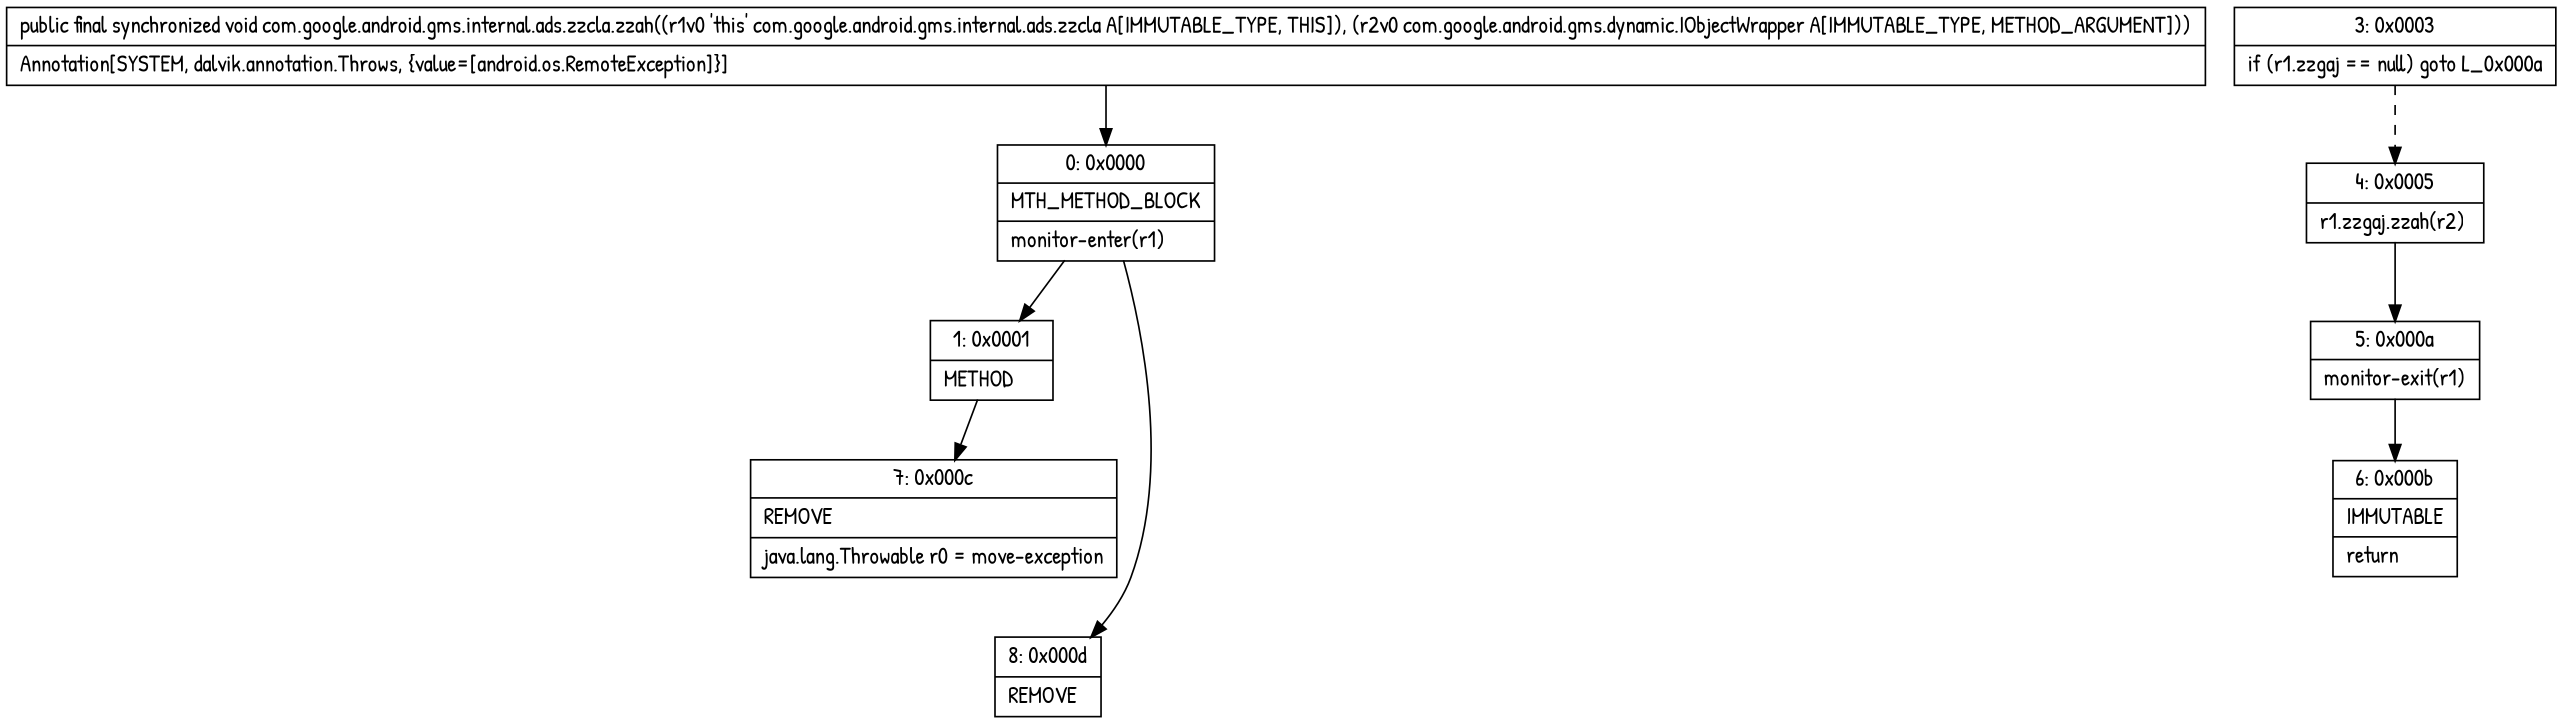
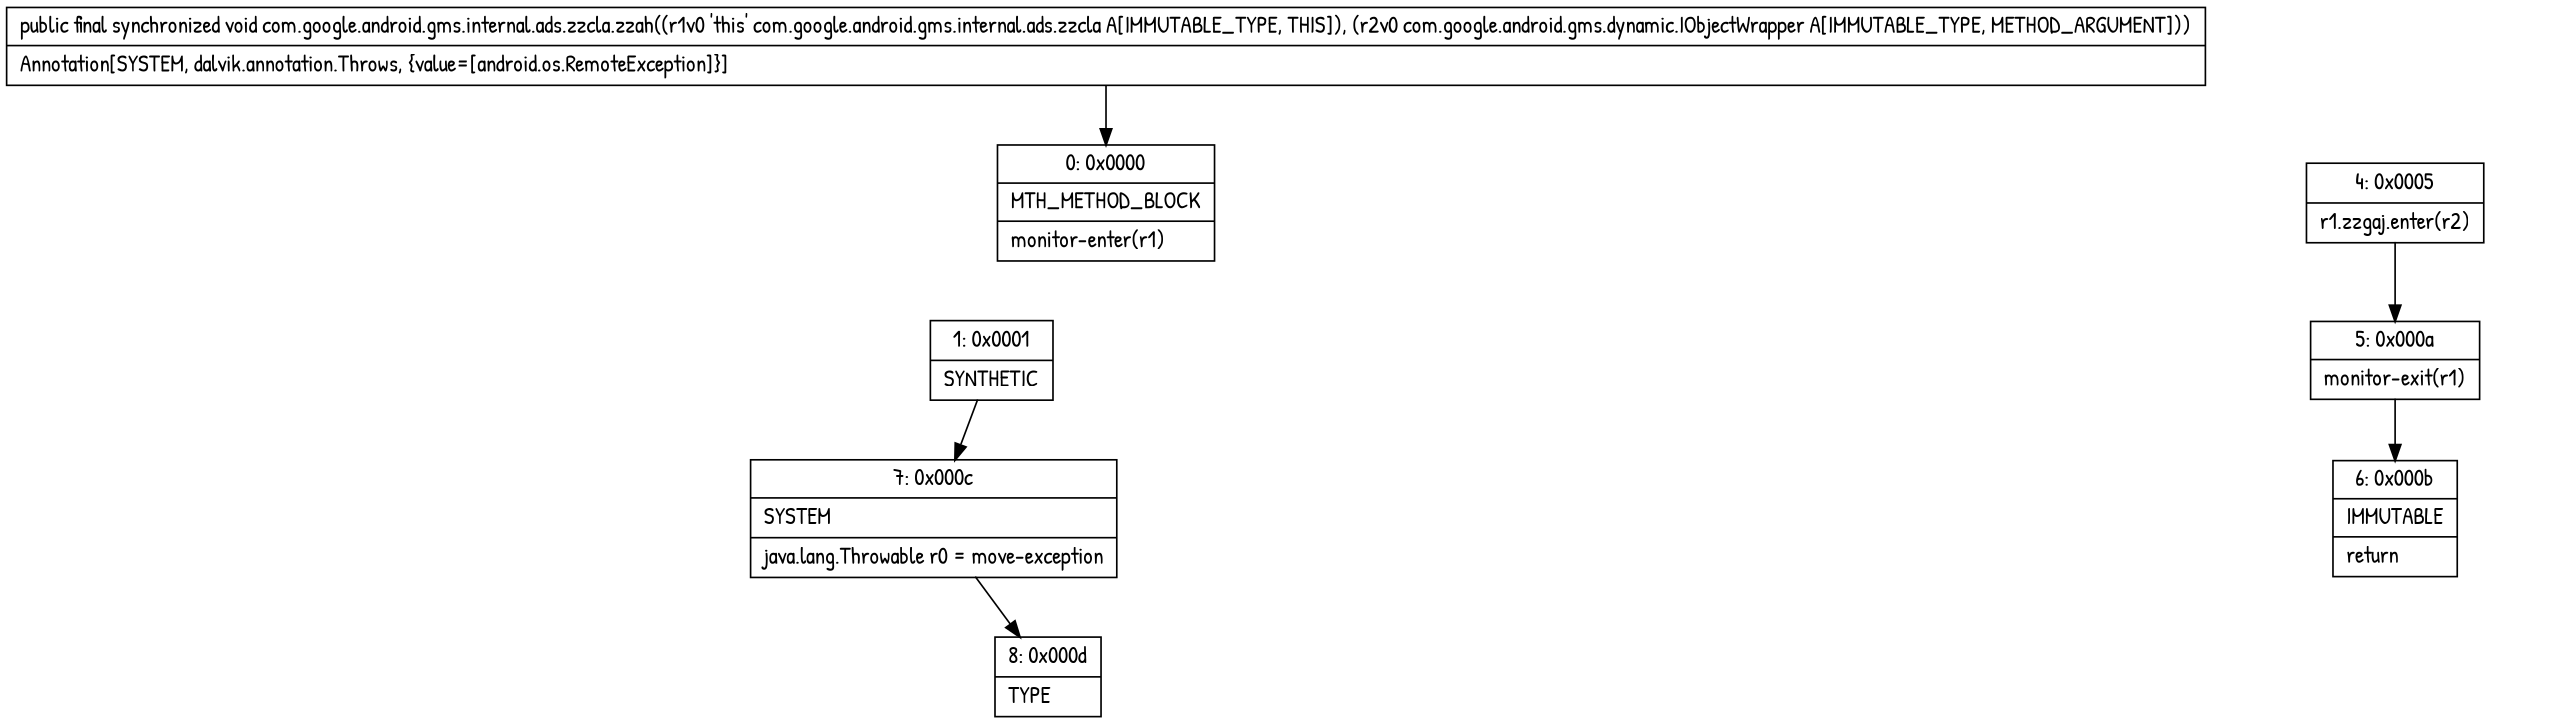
node "3: 0x0003": removed
node "4: 0x0005": text "r1.zzgaj.zzah(r2)" -> "r1.zzgaj.enter(r2)"
edge "0: 0x0000" -> "1: 0x0001": removed
node "1: 0x0001": text "METHOD" -> "SYNTHETIC"
edge "0: 0x0000" -> "8: 0x000d": now "7: 0x000c" -> "8: 0x000d"
node "7: 0x000c": text "REMOVE" -> "SYSTEM"
node "8: 0x000d": text "REMOVE" -> "TYPE"
